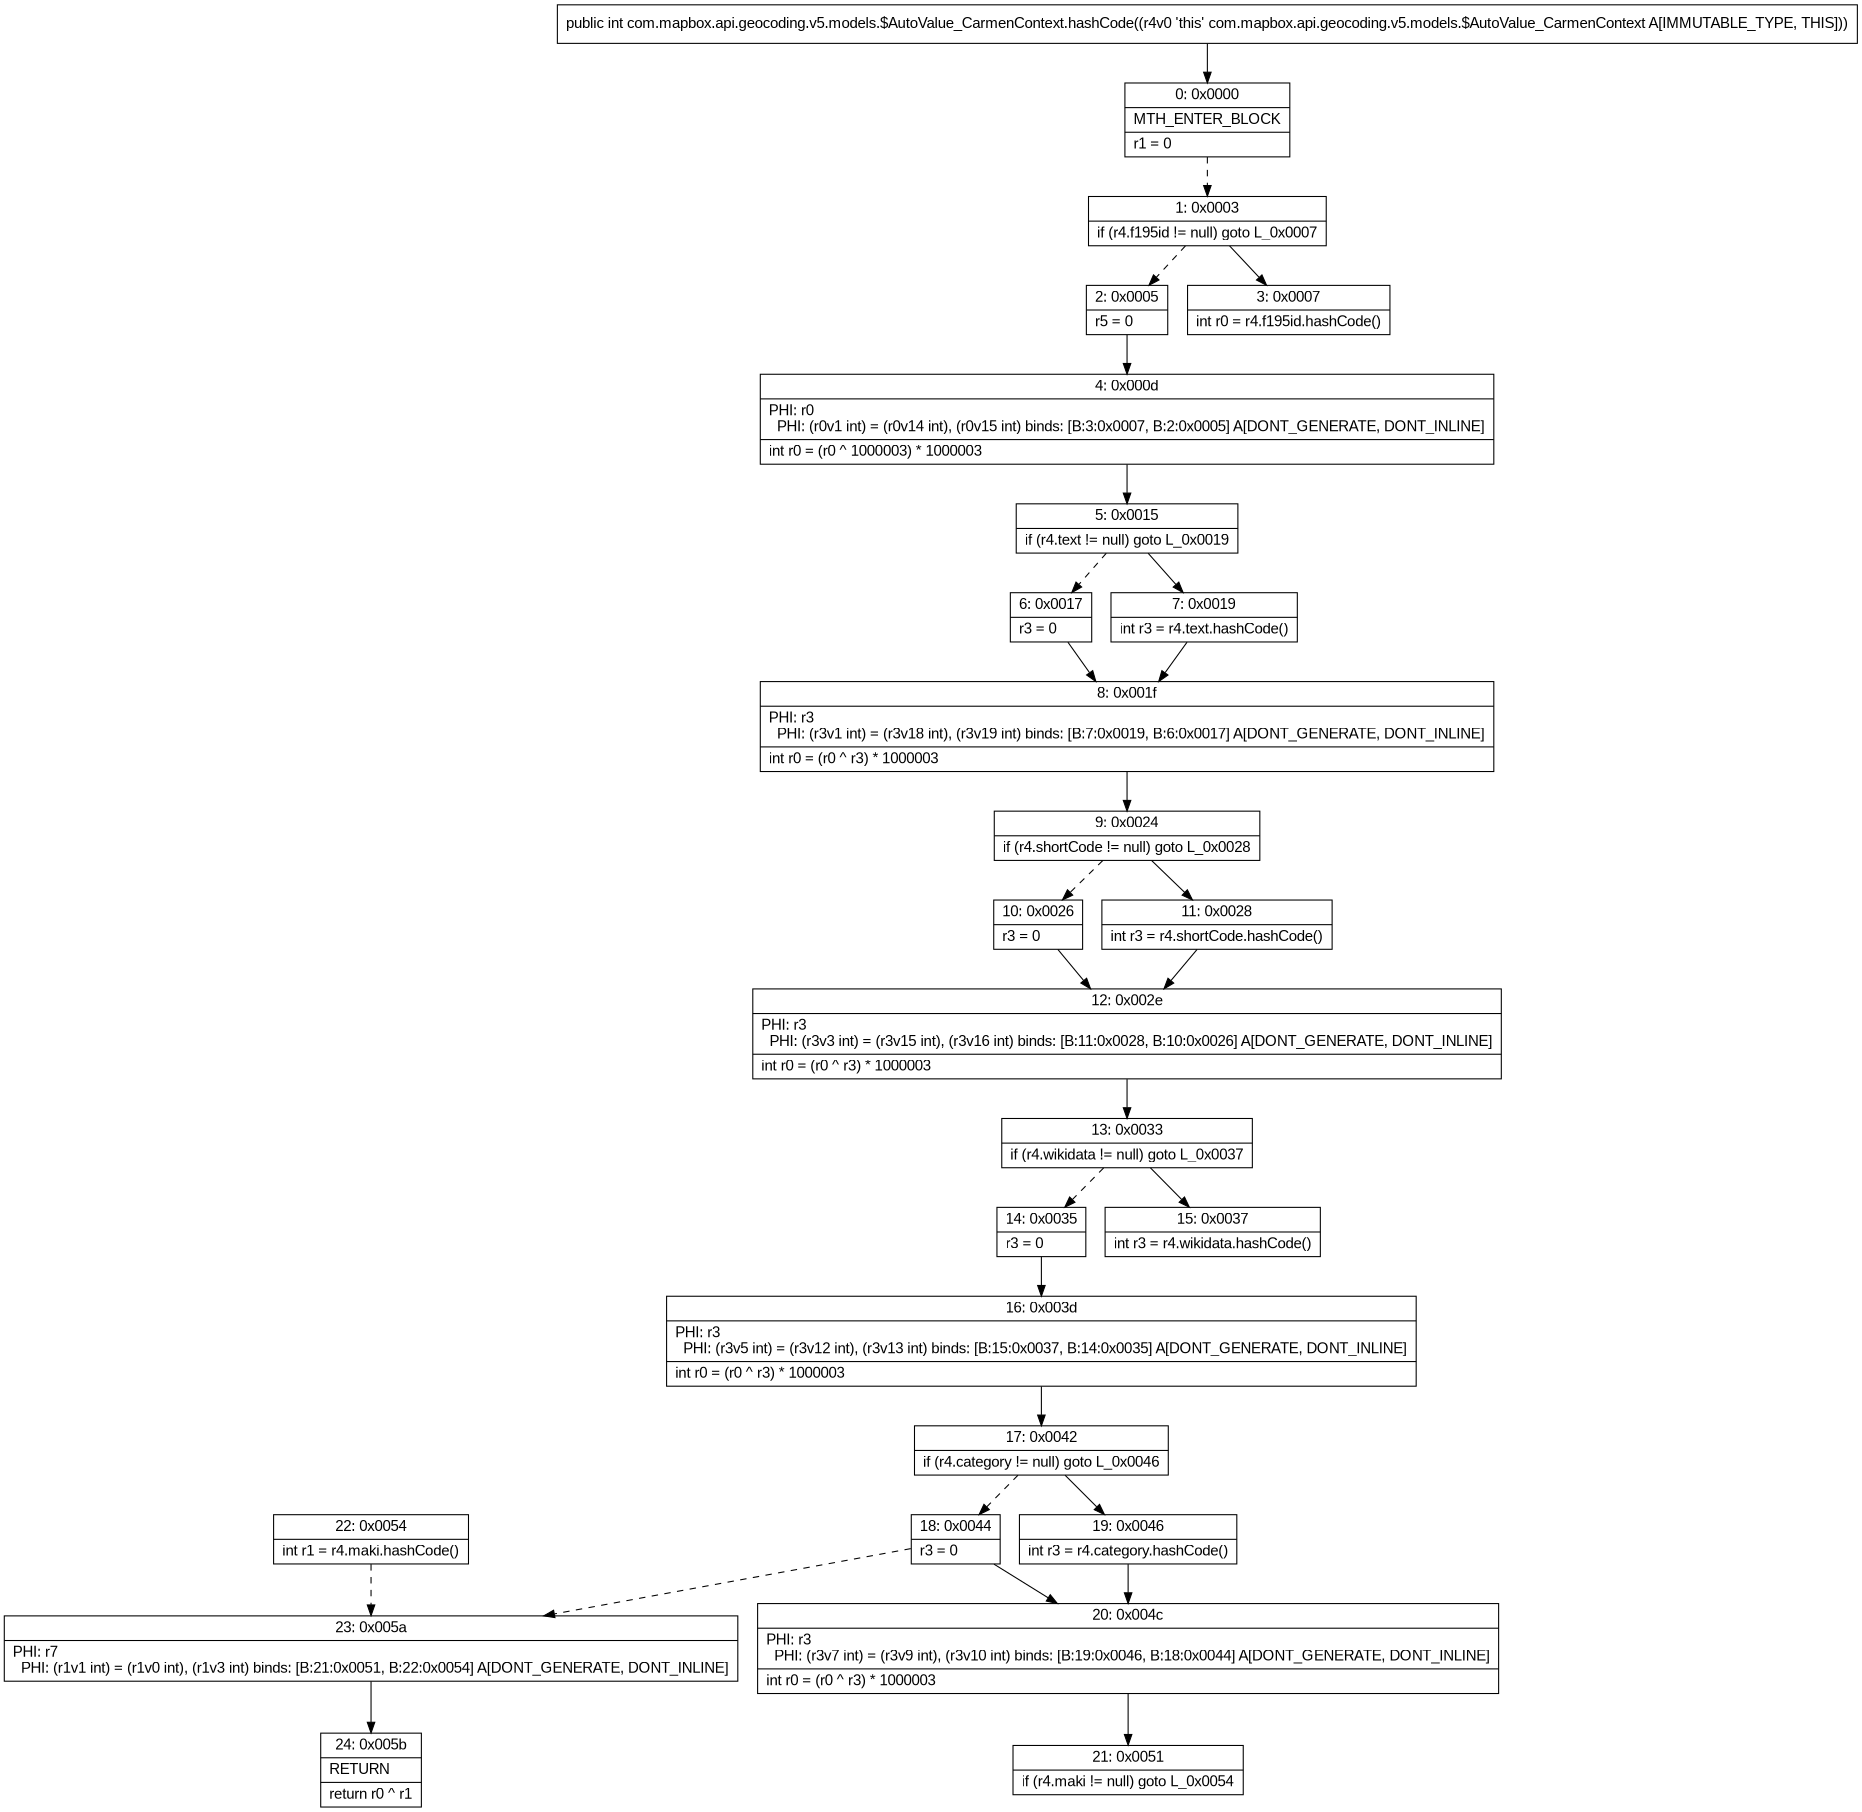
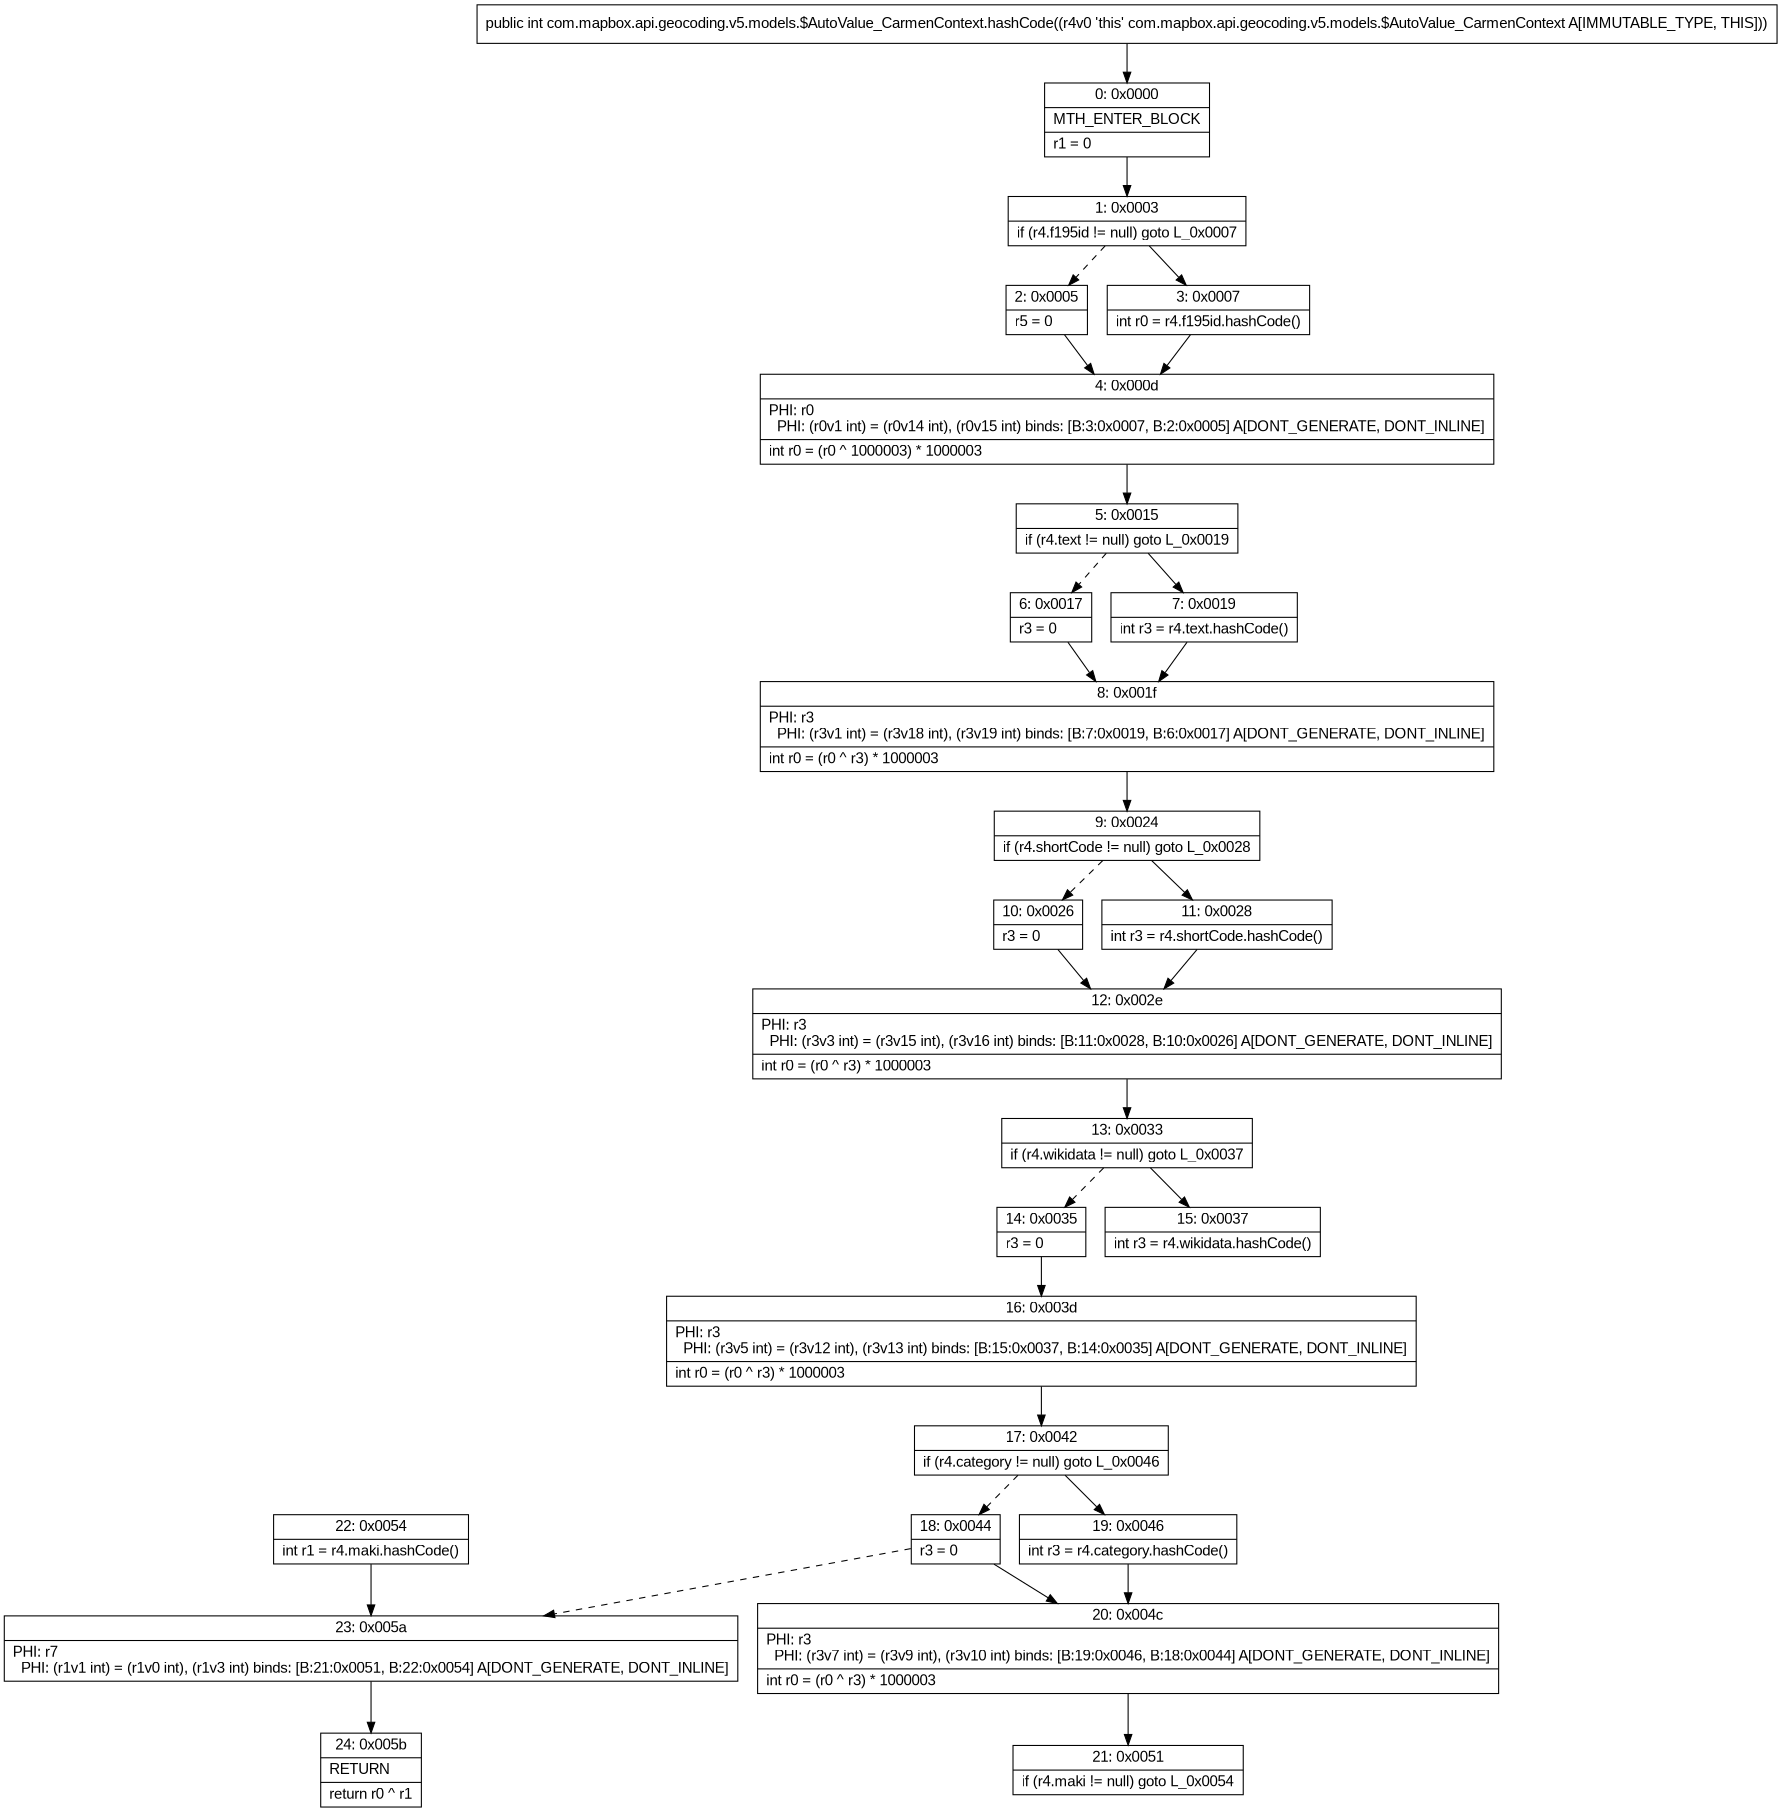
edge "0: 0x0000" -> "1: 0x0003": style dashed -> solid
edge "3: 0x0007" -> "4: 0x000d": added
edge "22: 0x0054" -> "23: 0x005a": style dashed -> solid
